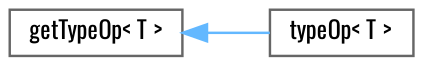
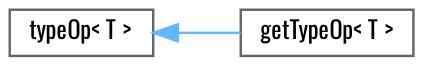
edge "typeOp< T >" -> "getTypeOp< T >": reversed
